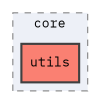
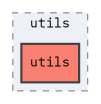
cluster "core": label "core" -> "utils"
